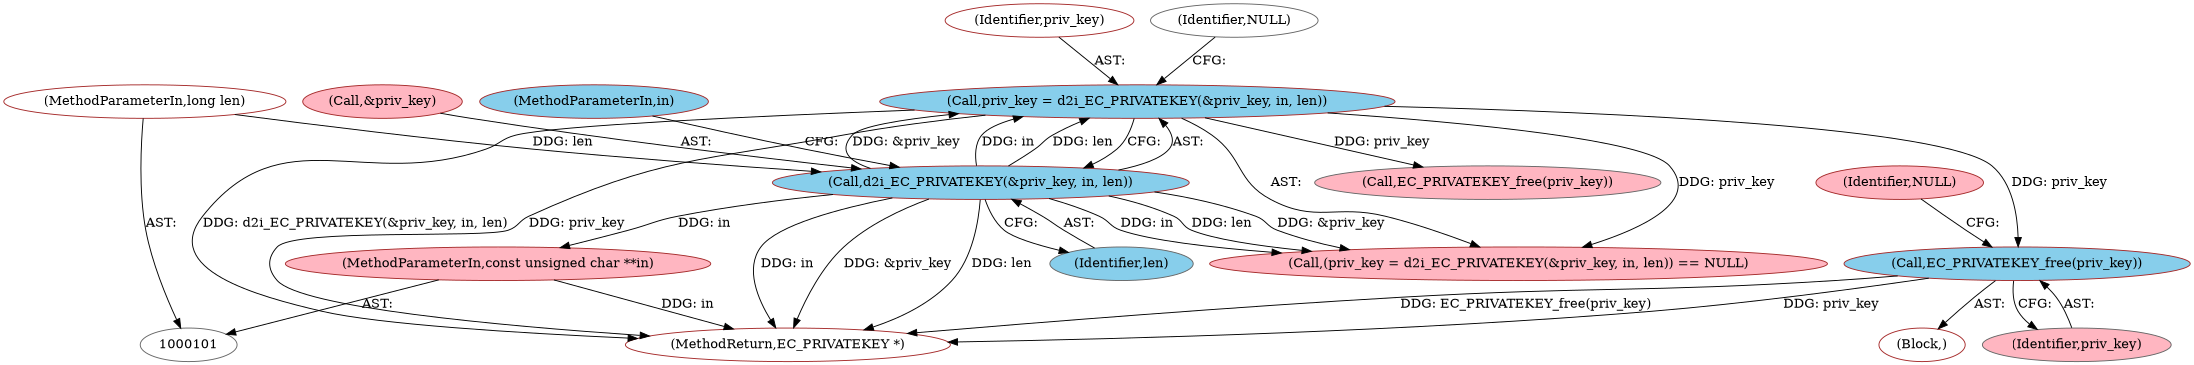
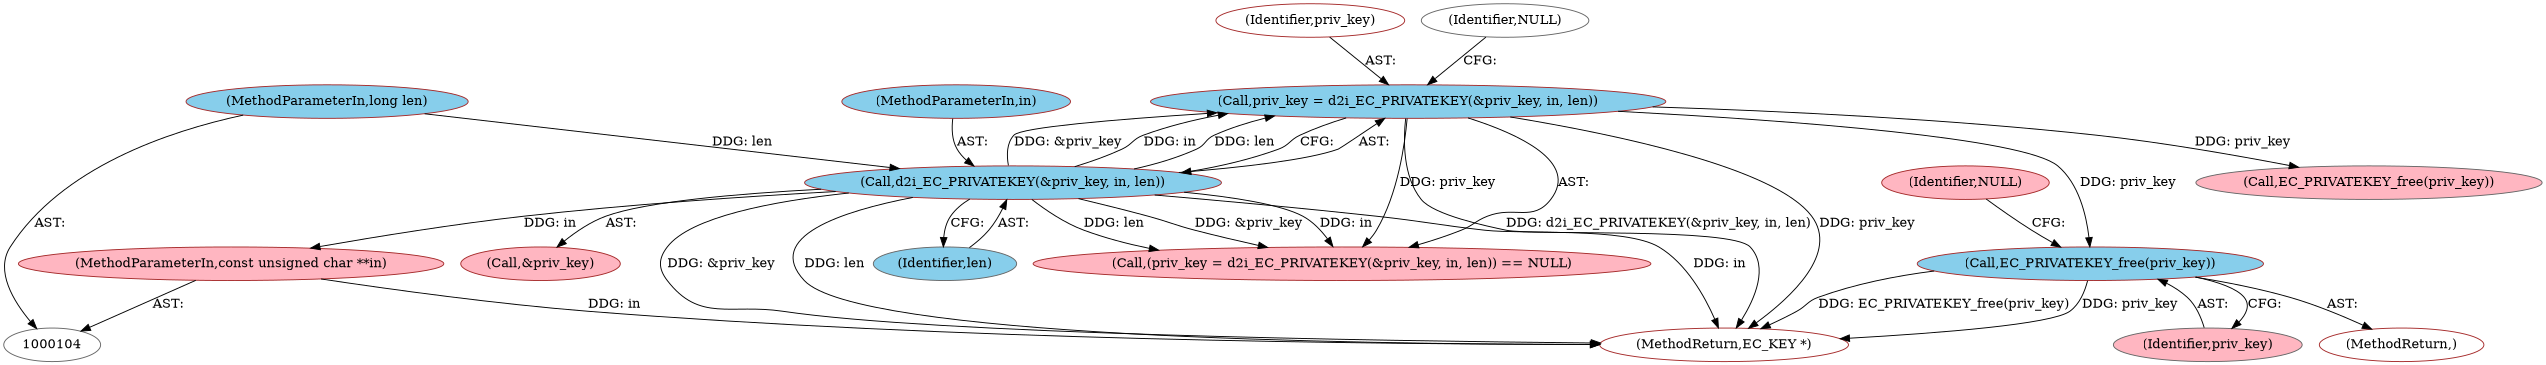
node "(MethodParameterIn,long len)": fillcolor white -> skyblue
edge "(MethodParameterIn,in)" -> "(Call,d2i_EC_PRIVATEKEY(&priv_key, in, len))": label "CFG: " -> "AST: "
edge "(Call,&priv_key)" -> "(Call,d2i_EC_PRIVATEKEY(&priv_key, in, len))": reversed
node "1000101": label "1000101" -> "1000104"
node "(MethodReturn,EC_PRIVATEKEY *)": label "(MethodReturn,EC_PRIVATEKEY *)" -> "(MethodReturn,EC_KEY *)"
node "(Block,)": label "(Block,)" -> "(MethodReturn,)"
